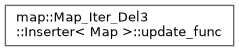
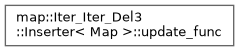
node "map::Map_Iter_Del3 ::Inserter< Map >::update_func": label "map::Map_Iter_Del3 ::Inserter< Map >::update_func" -> "map::Iter_Iter_Del3 ::Inserter< Map >::update_func"
